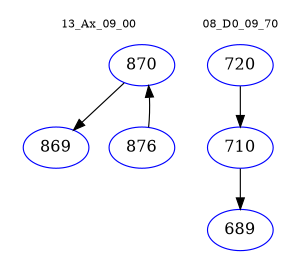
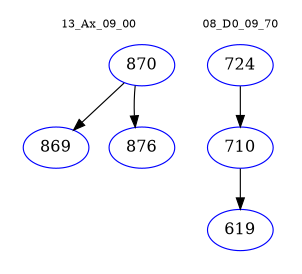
node "720": label "720" -> "724"
edge "876" -> "870": reversed
node "689": label "689" -> "619"
